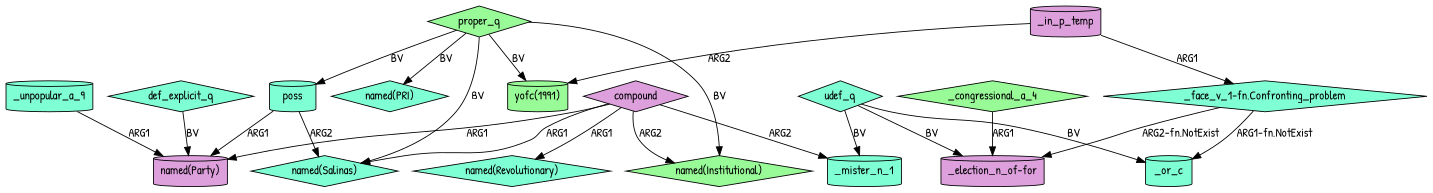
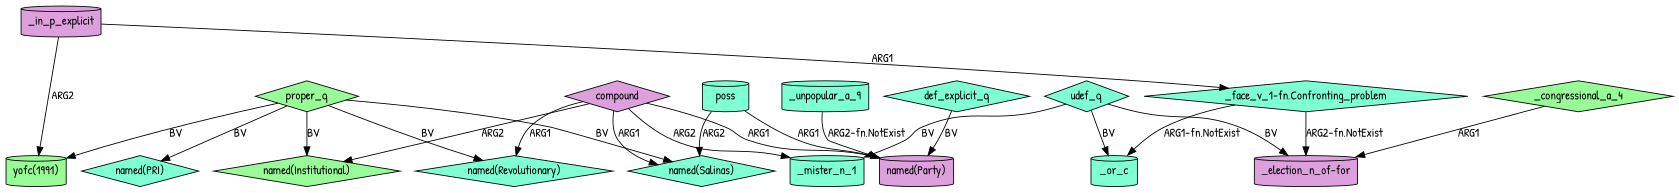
node "_in_p_temp": label "_in_p_temp" -> "_in_p_explicit"
edge "proper_q" -> "poss": now "proper_q" -> "named(Revolutionary)"
edge "_unpopular_a_9" -> "named(Party)": label "ARG1" -> "ARG2-fn.NotExist"
